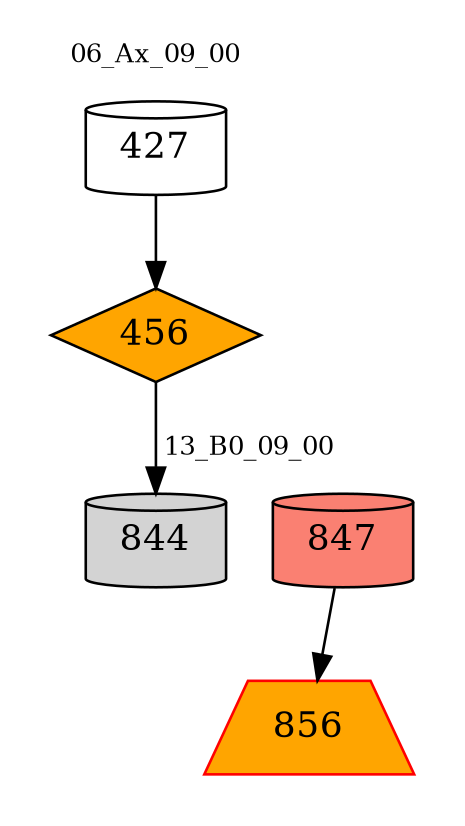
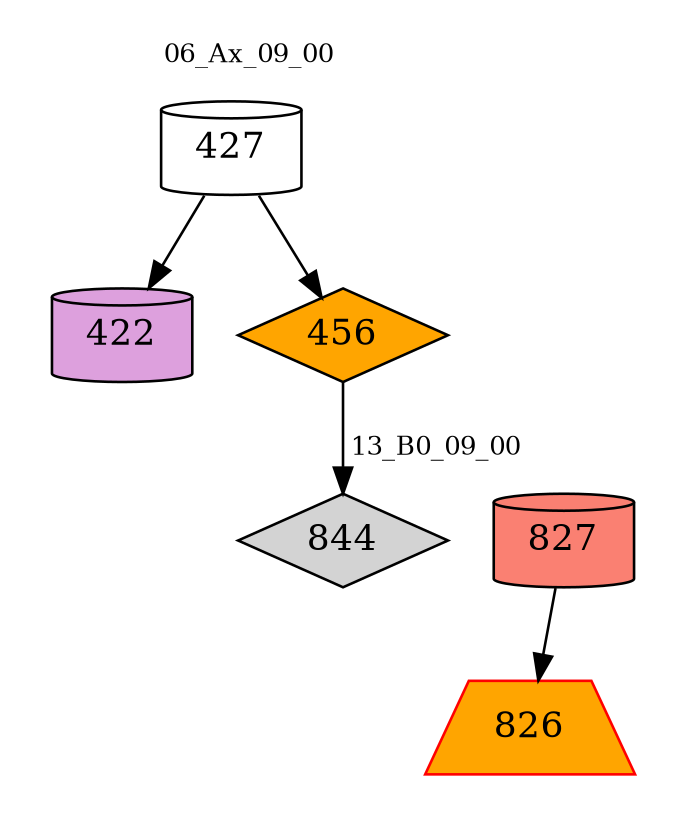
node "422": added
node "844": shape cylinder -> diamond
node "847": label "847" -> "827"
node "856": label "856" -> "826"
